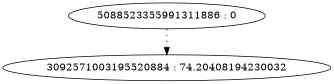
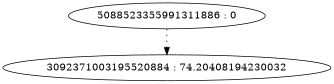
node "3092571003195520884 : 74.20408194230032": label "3092571003195520884 : 74.20408194230032" -> "3092371003195520884 : 74.20408194230032"
